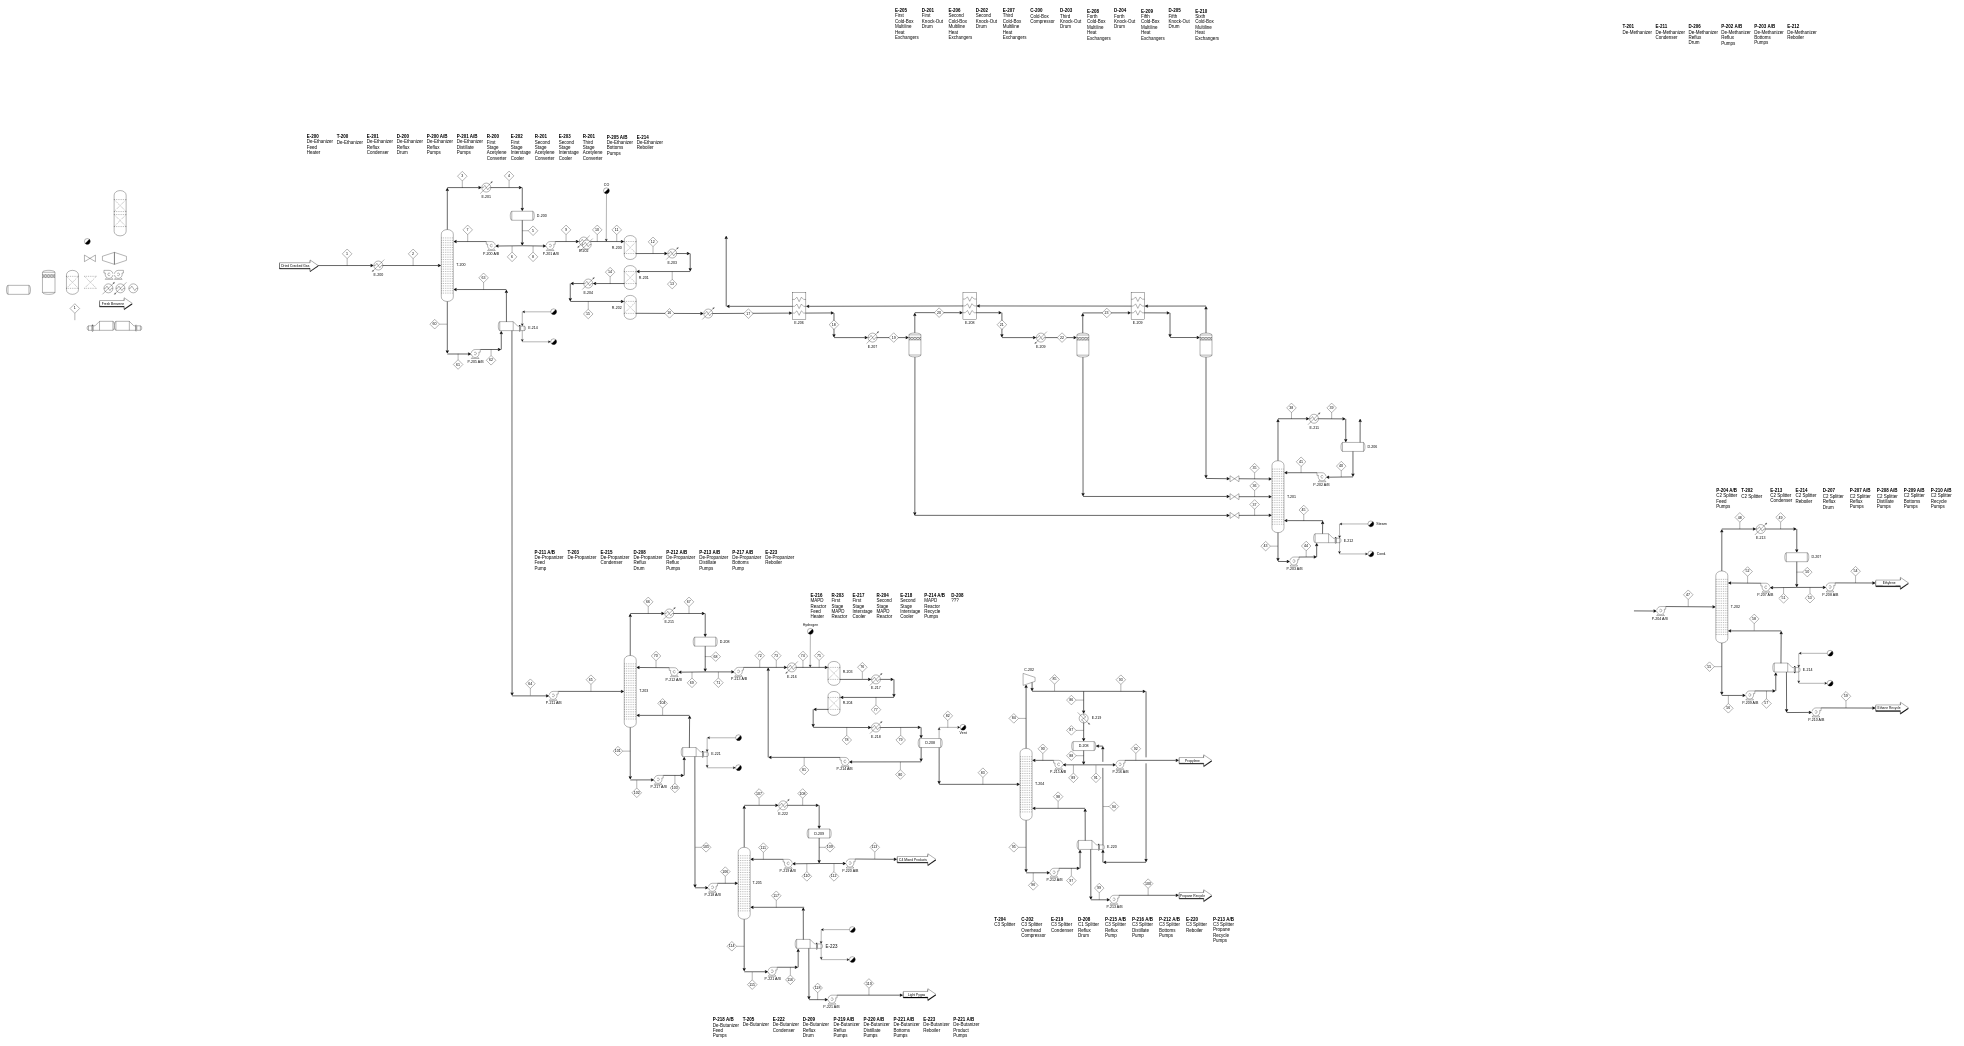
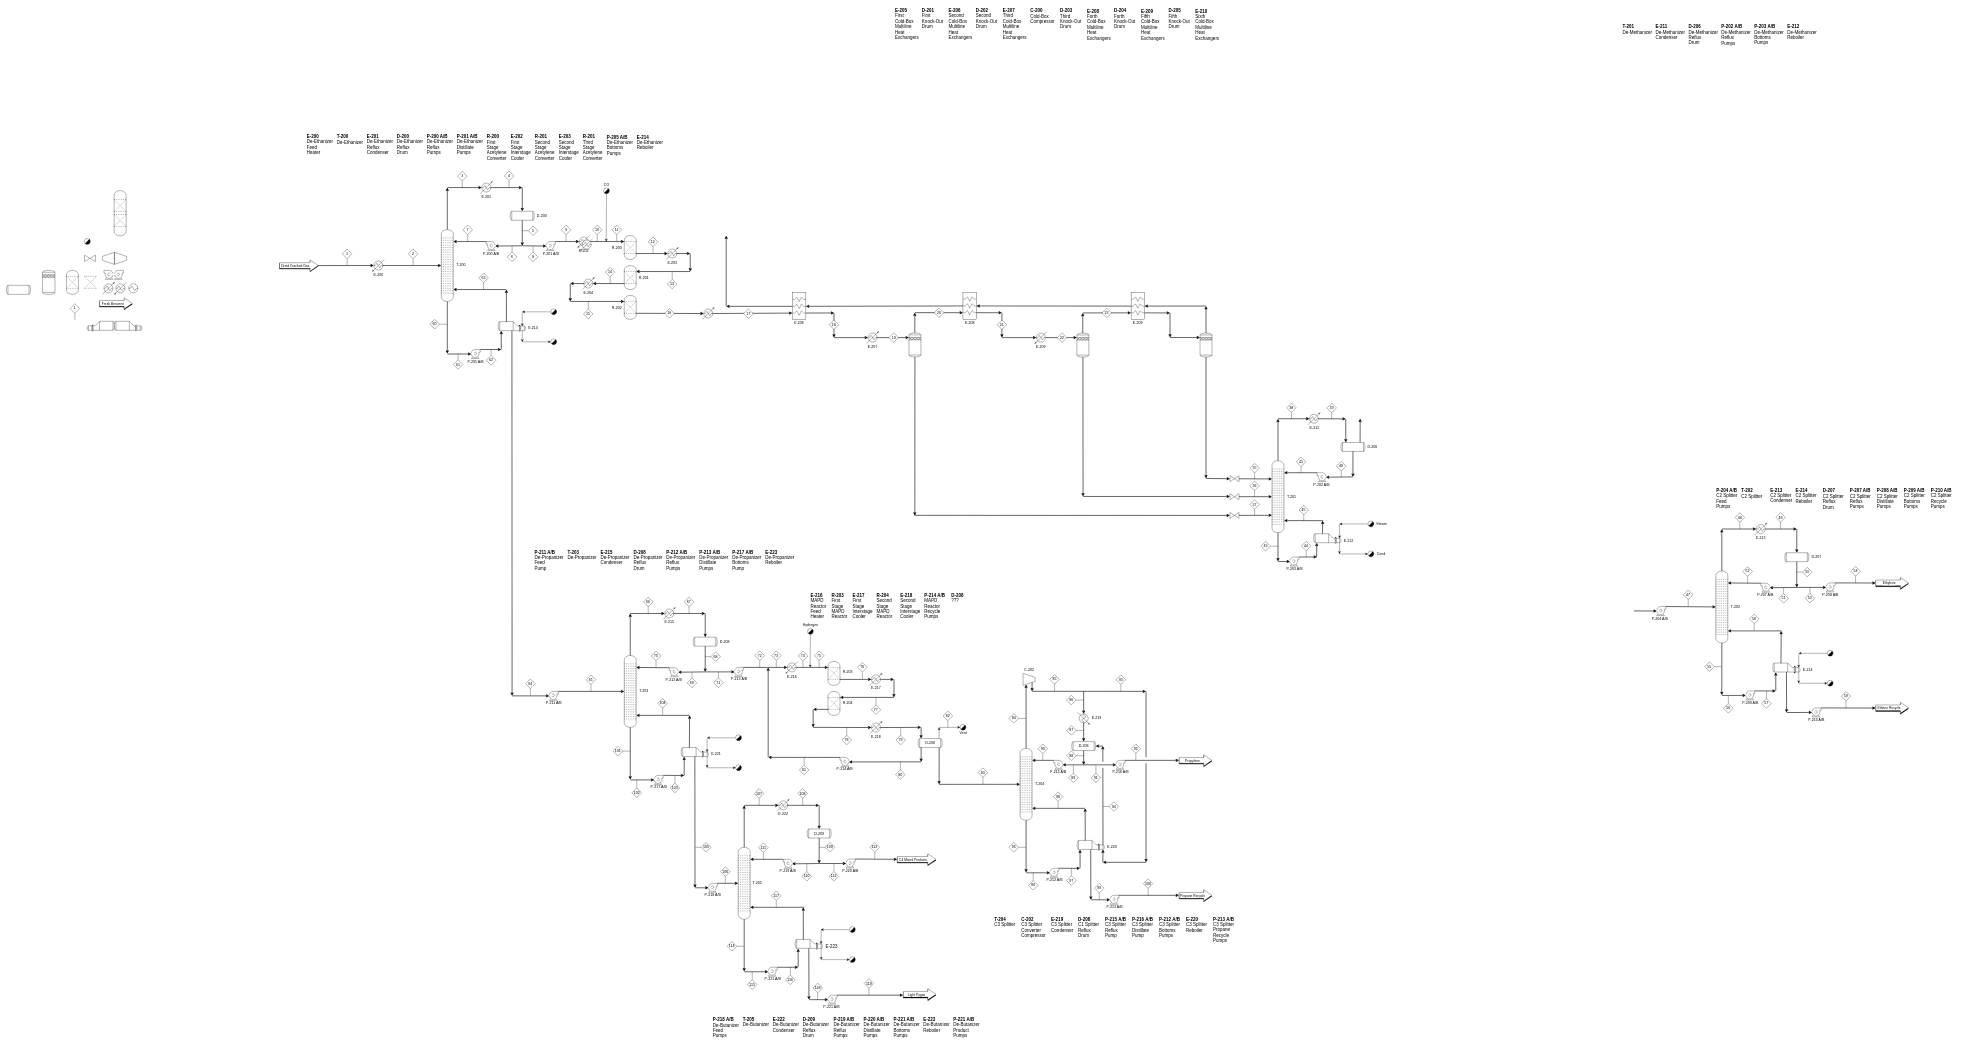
node "C-202 C3 Splitter Overhead Compressor": label "C-202 C3 Splitter Overhead Compressor" -> "C-202 C3 Splitter Converter Compressor"
